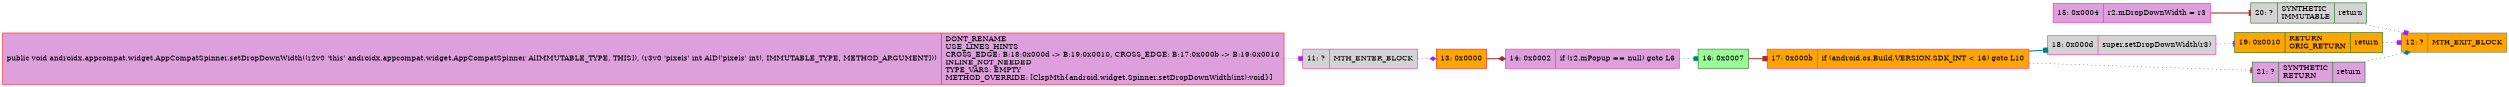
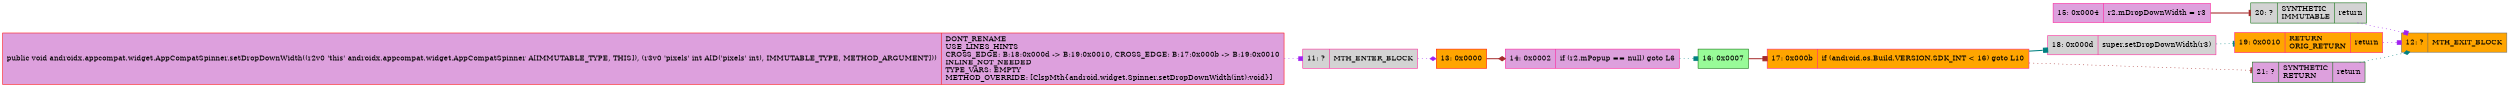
node "19: 0x0010": color darkgreen -> deeppink
edge "18: 0x000d" -> "19: 0x0010": color purple -> teal
